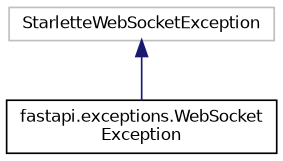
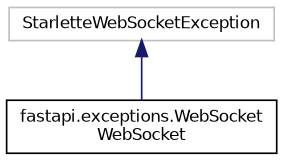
node "fastapi.exceptions.WebSocket Exception": label "fastapi.exceptions.WebSocket Exception" -> "fastapi.exceptions.WebSocket WebSocket"
